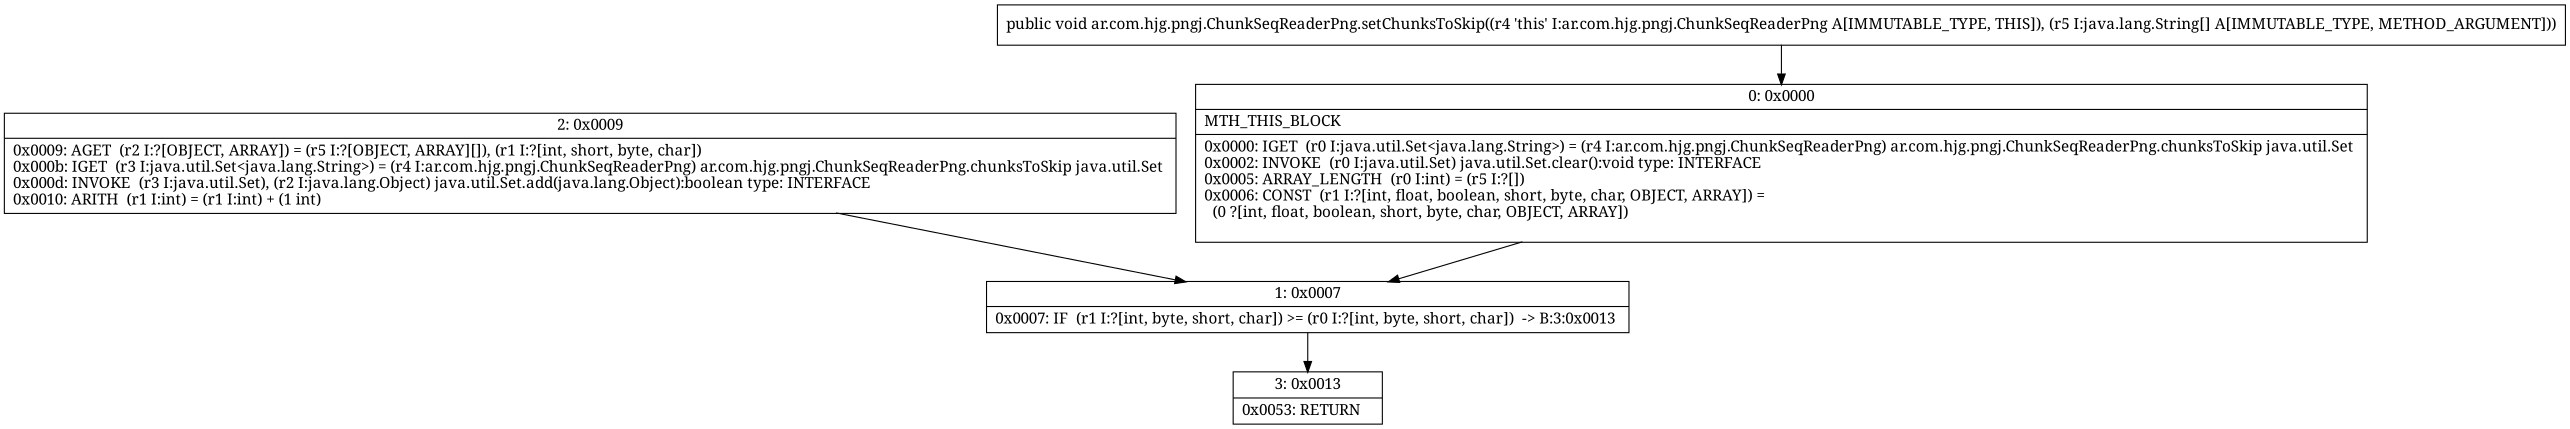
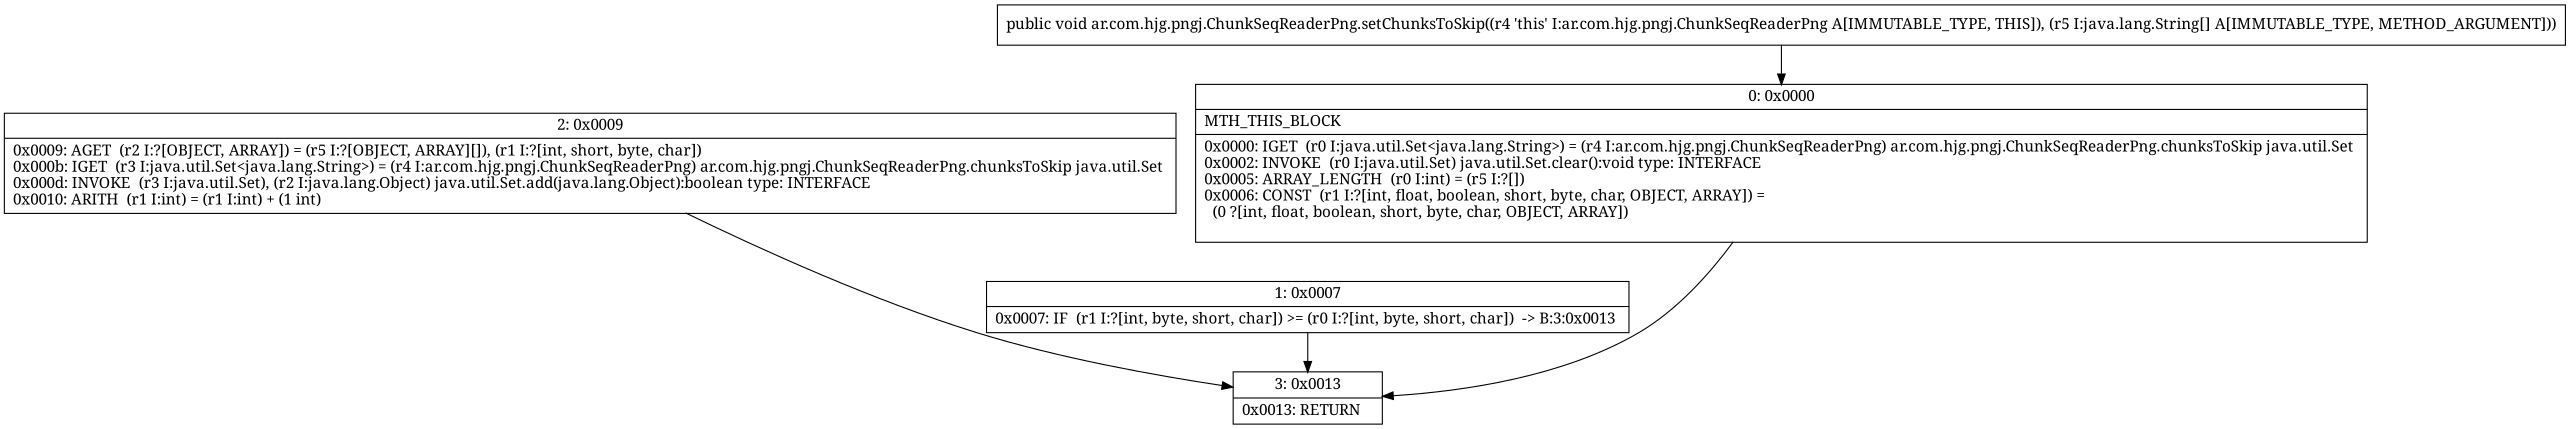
edge "2: 0x0009" -> "1: 0x0007": now "2: 0x0009" -> "3: 0x0013"
edge "0: 0x0000" -> "1: 0x0007": now "0: 0x0000" -> "3: 0x0013"
node "3: 0x0013": text "0x0053: RETURN" -> "0x0013: RETURN"
